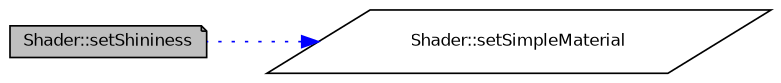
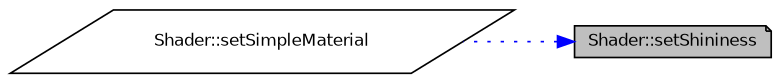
edge "Shader::setShininess" -> "Shader::setSimpleMaterial": reversed
